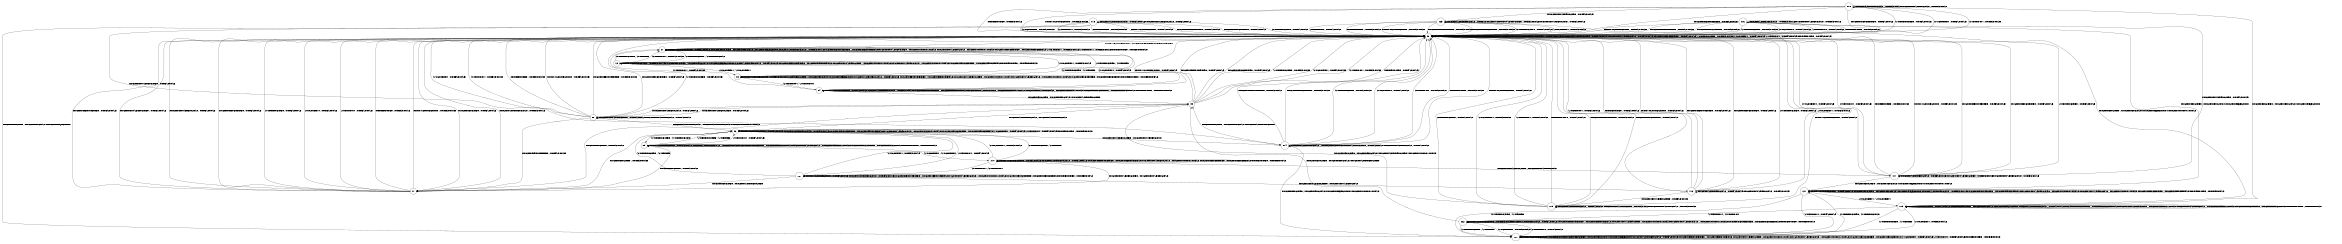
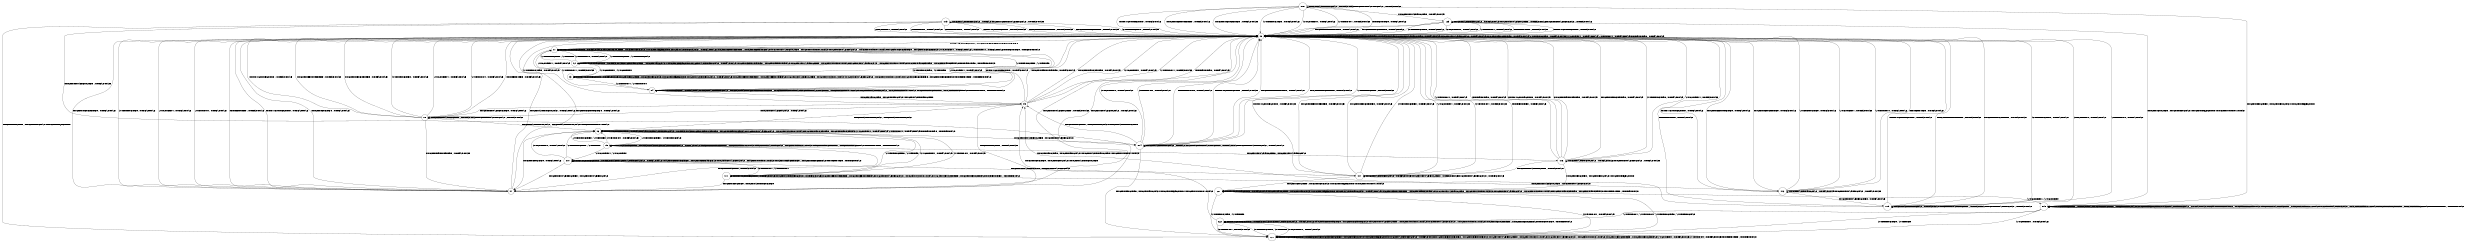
edge "s9" -> "s16": added, label "LL_CTRL_PAUSE_ENC_REQ / LL_CTRL_PAUSE_ENC_RSP"
node "s61": label "s61" -> "s11"
